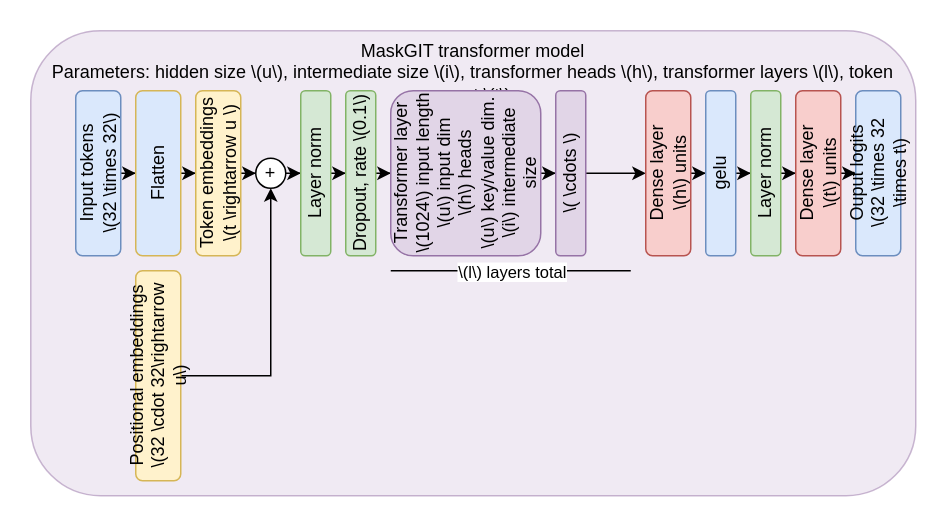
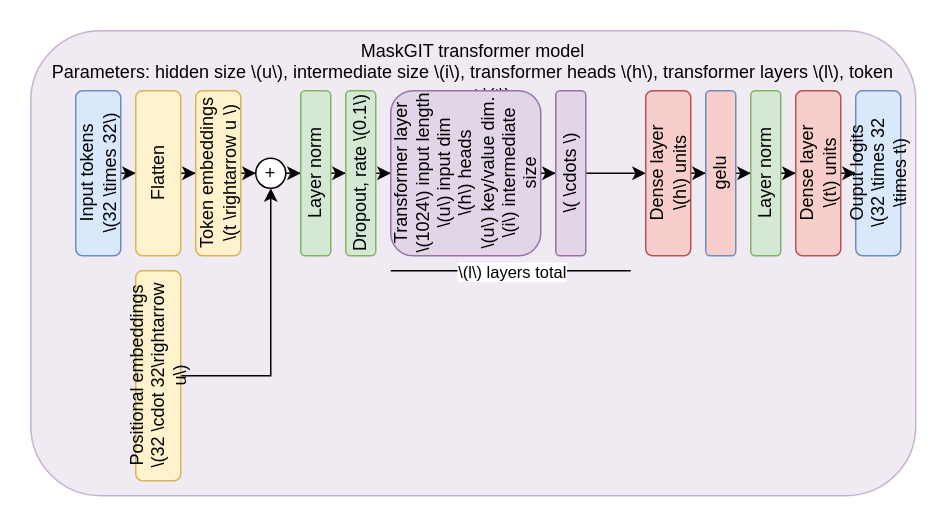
node "Flatten": fillcolor #dae8fc -> #fff2cc
node "gelu": fillcolor #dae8fc -> #f8cecc
